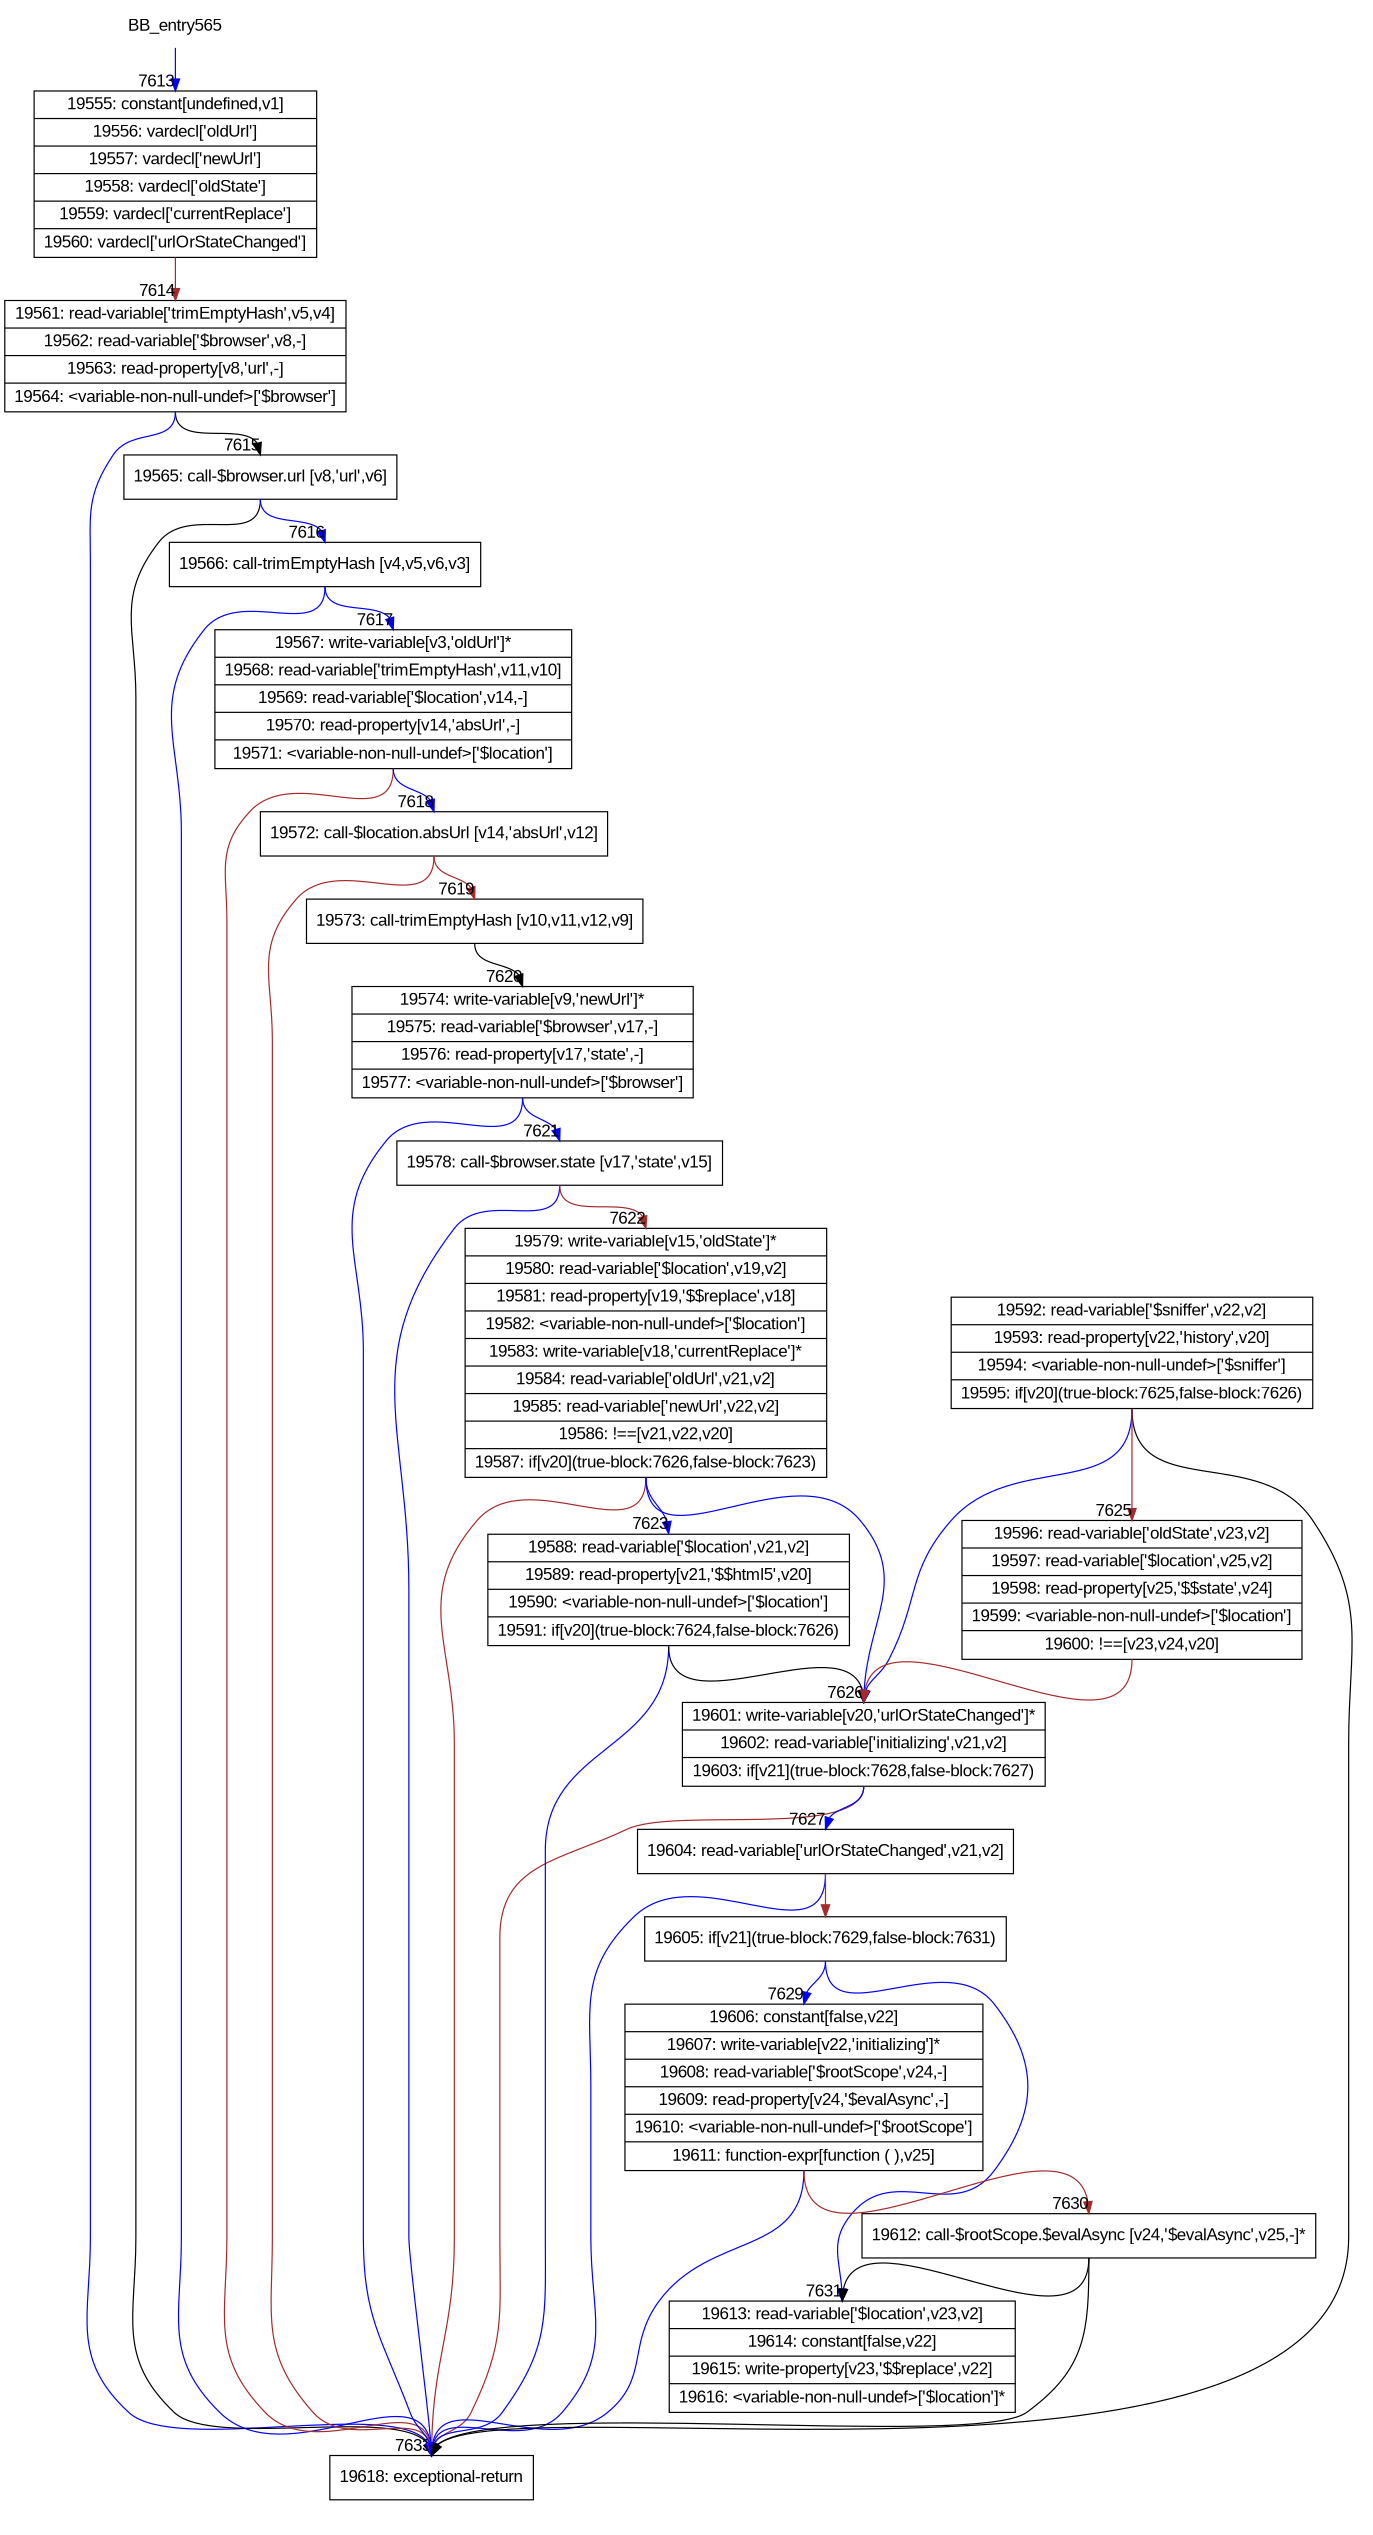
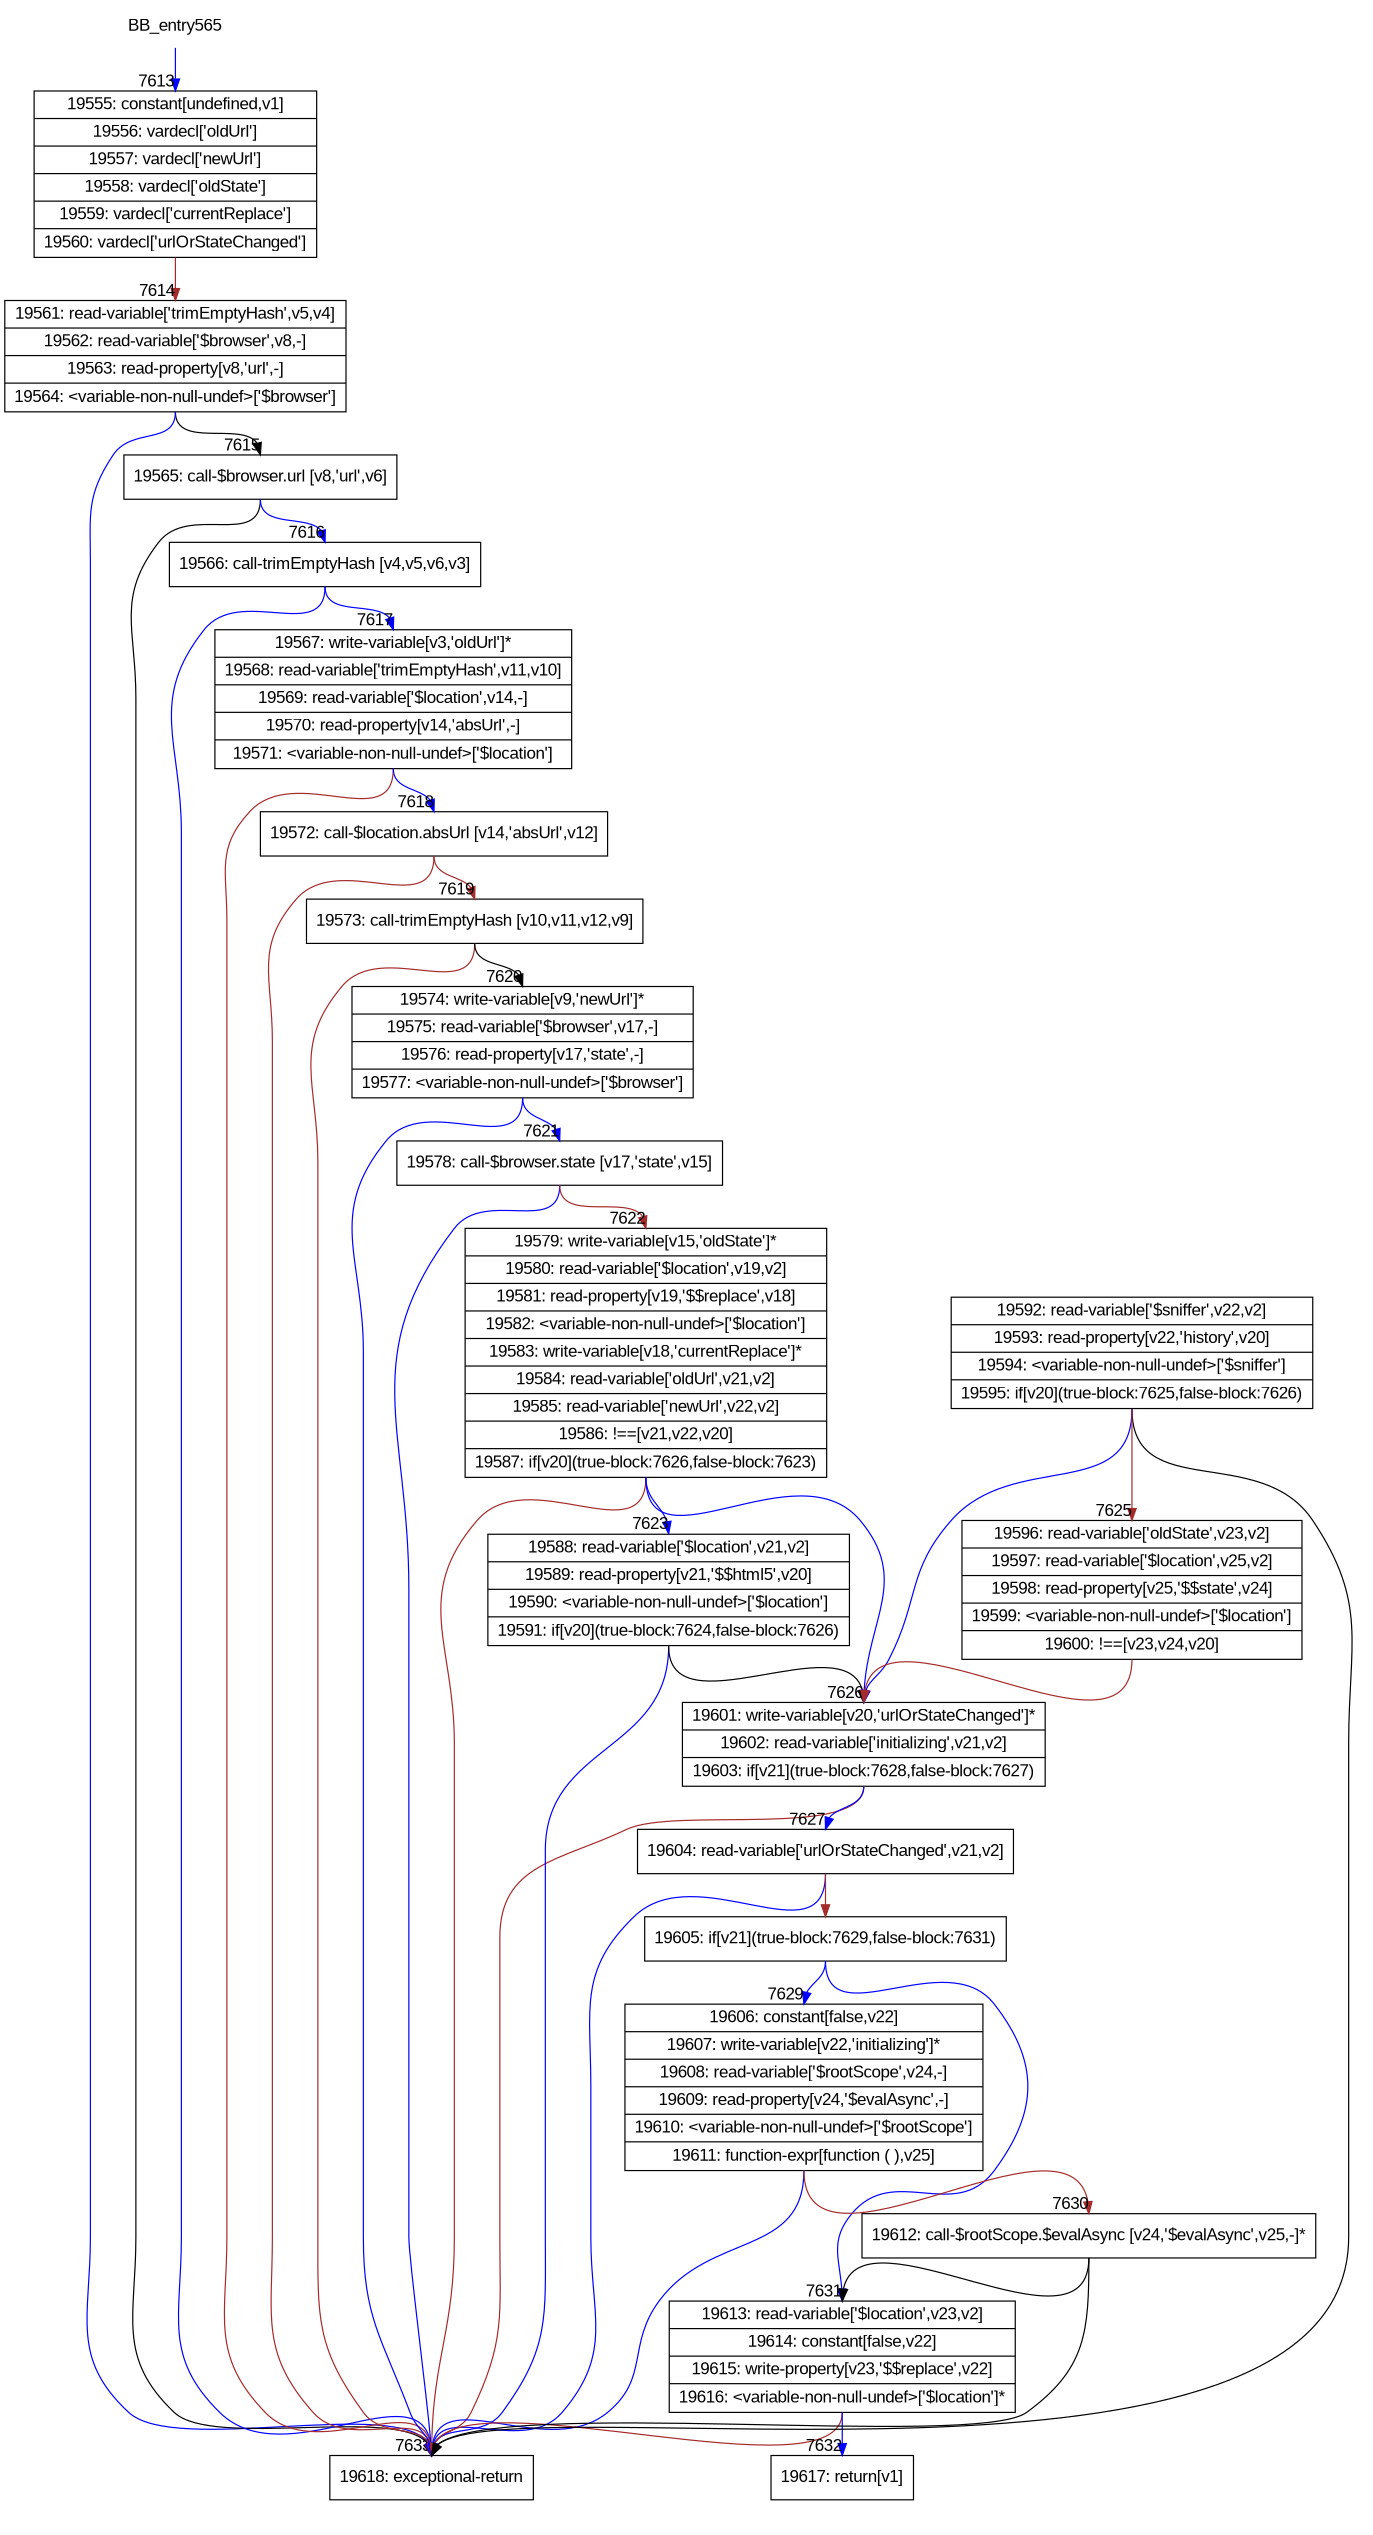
edge "19573: call-trimEmptyHash [v10,v11,v12,v9]" -> "19618: exceptional-return": added
edge "19613: read-variable['$location',v23,v2]" -> "19618: exceptional-return": added
node "19617: return[v1]": added
